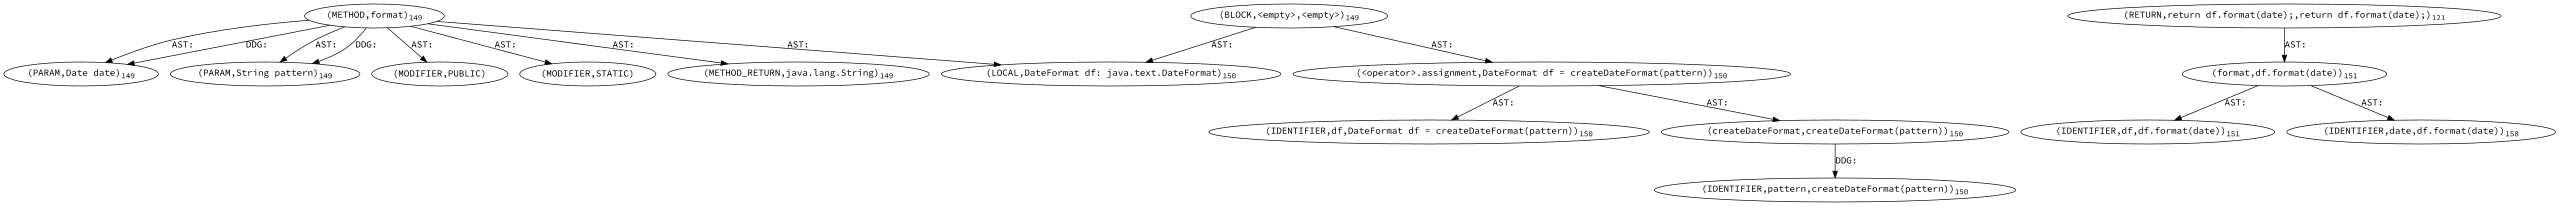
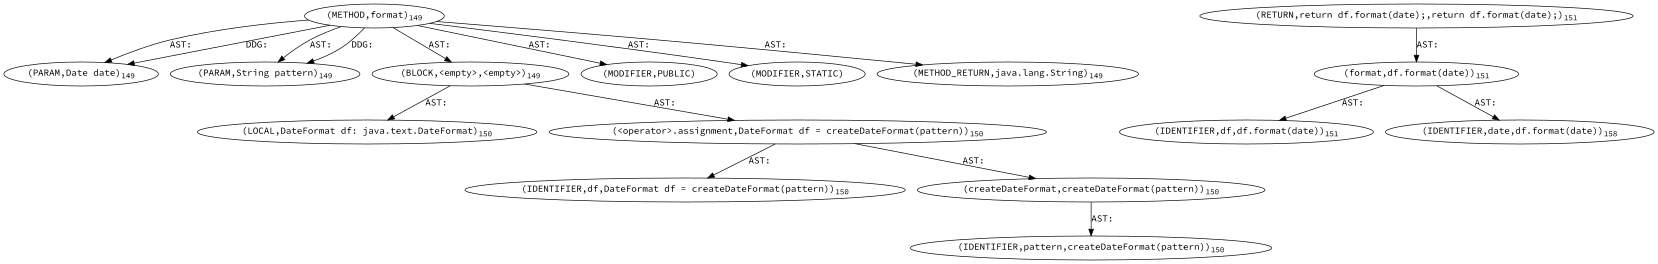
node "(RETURN,return df.format(date);,return df.format(date);)": text "121" -> "151"
edge "(METHOD,format)" -> "(LOCAL,DateFormat df: java.text.DateFormat)": now "(METHOD,format)" -> "(BLOCK,<empty>,<empty>)"
edge "(createDateFormat,createDateFormat(pattern))" -> "(IDENTIFIER,pattern,createDateFormat(pattern))": label "DDG: " -> "AST: "
